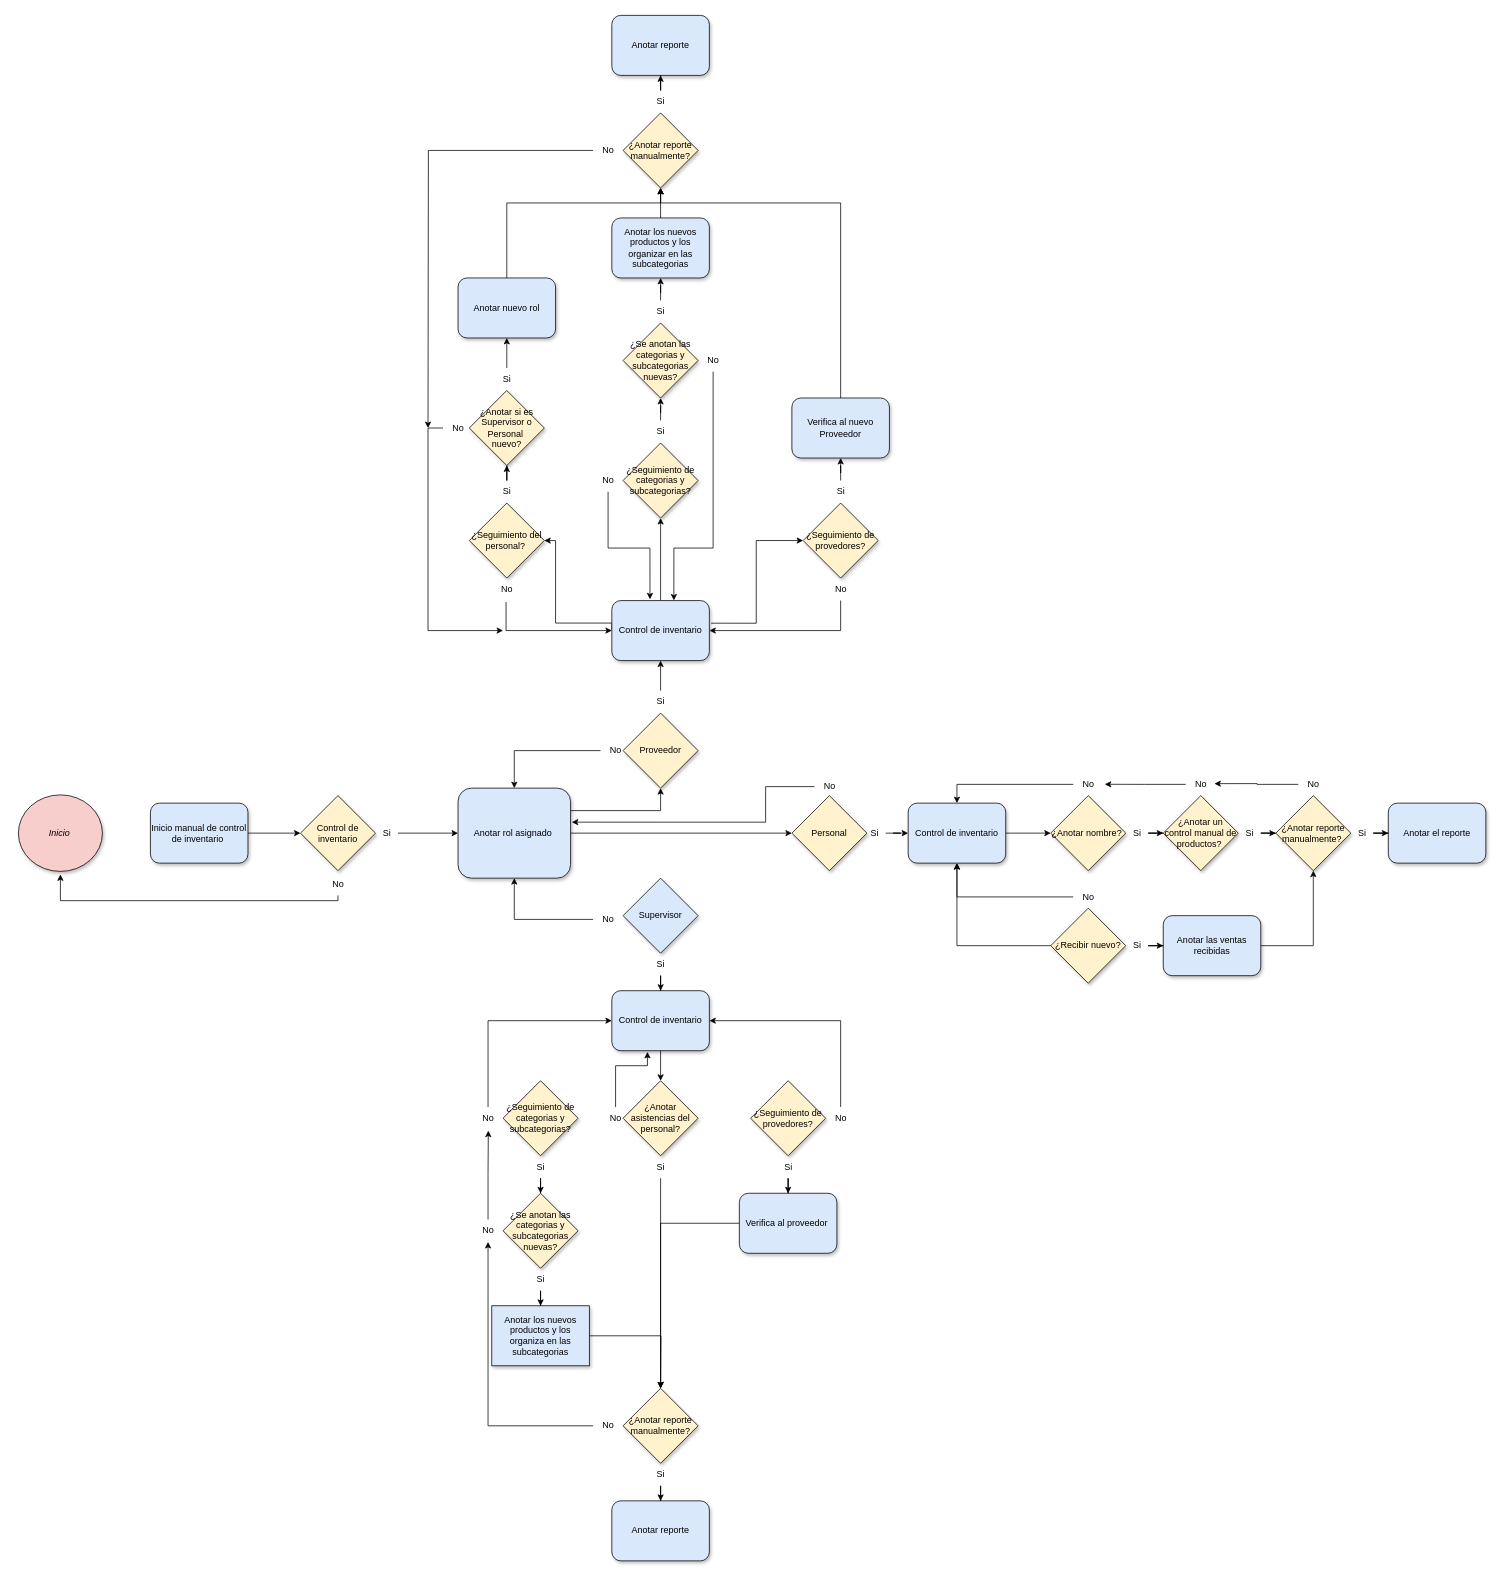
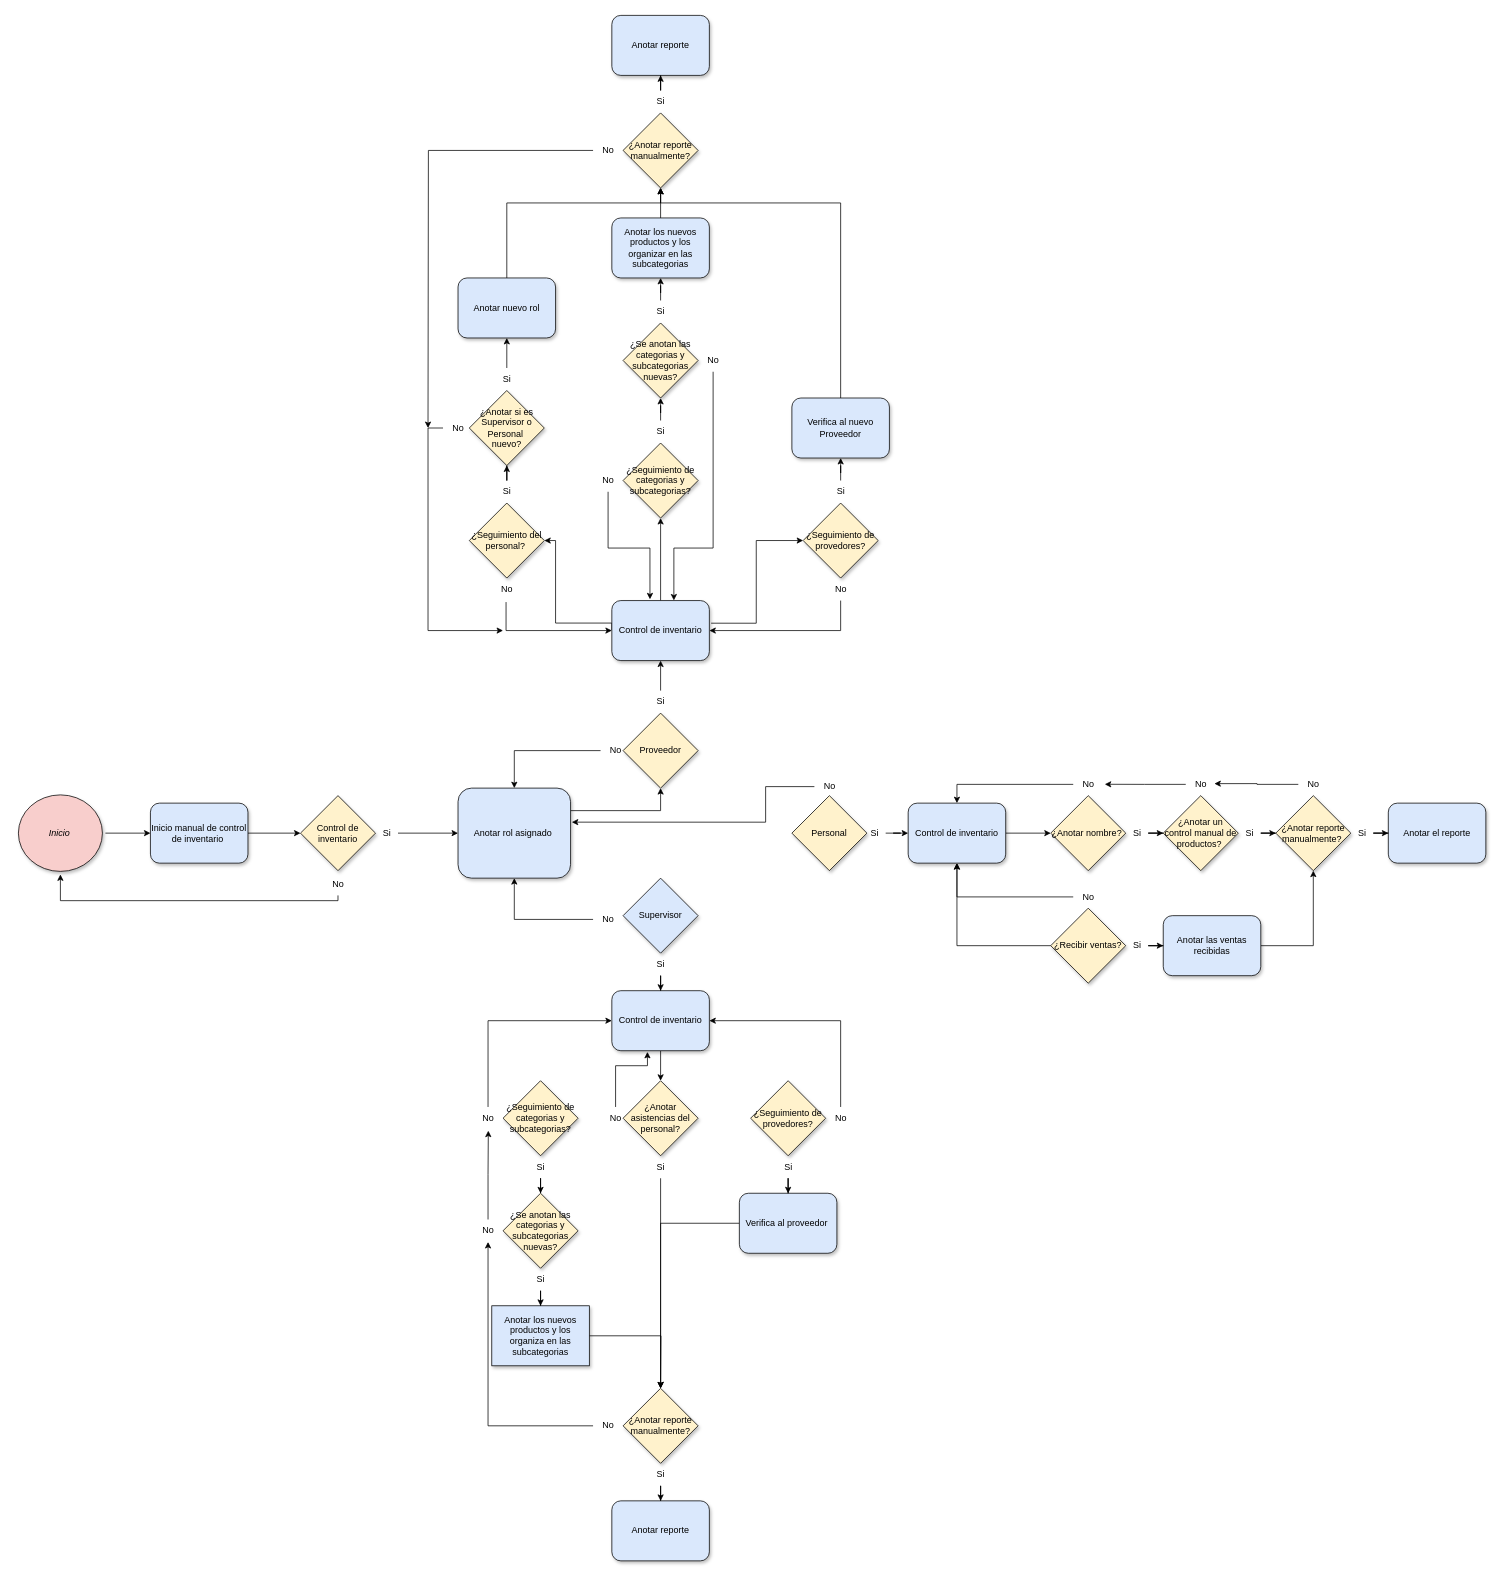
edge "Inicio" -> "Inicio manual de control de inventario": added
edge "Anotar rol asignado" -> "Personal": removed
node "¿Recibir nuevo?": label "¿Recibir nuevo?" -> "¿Recibir ventas?"
